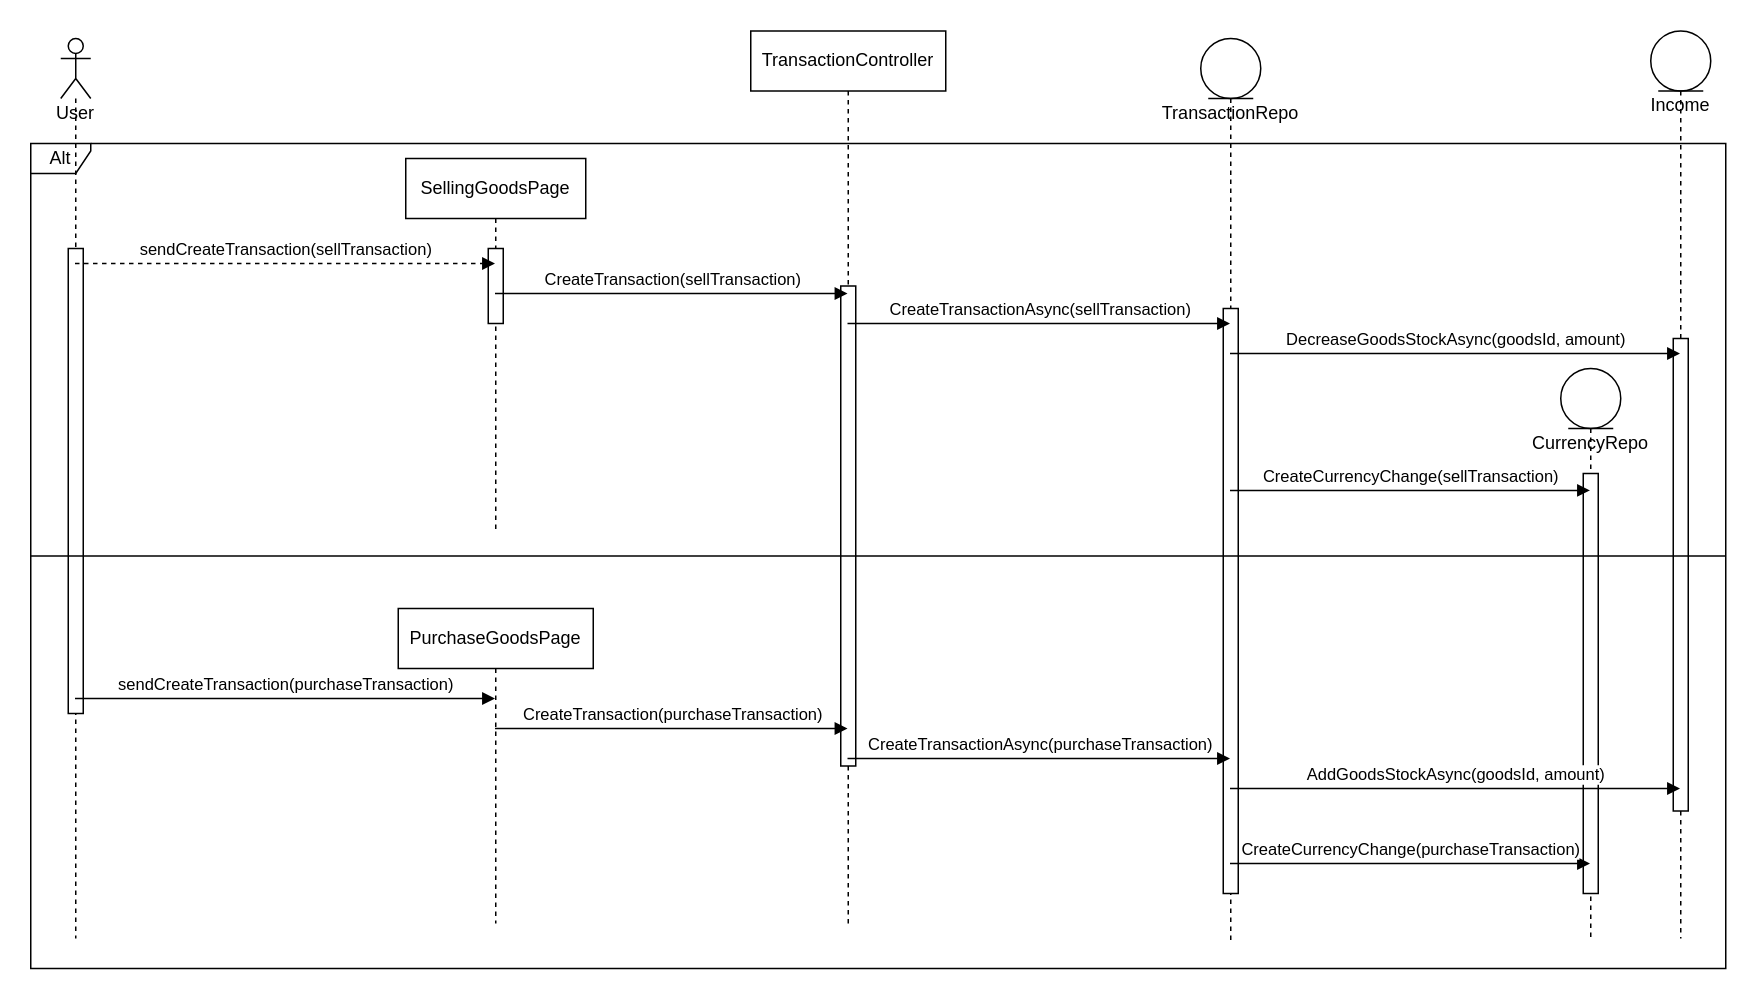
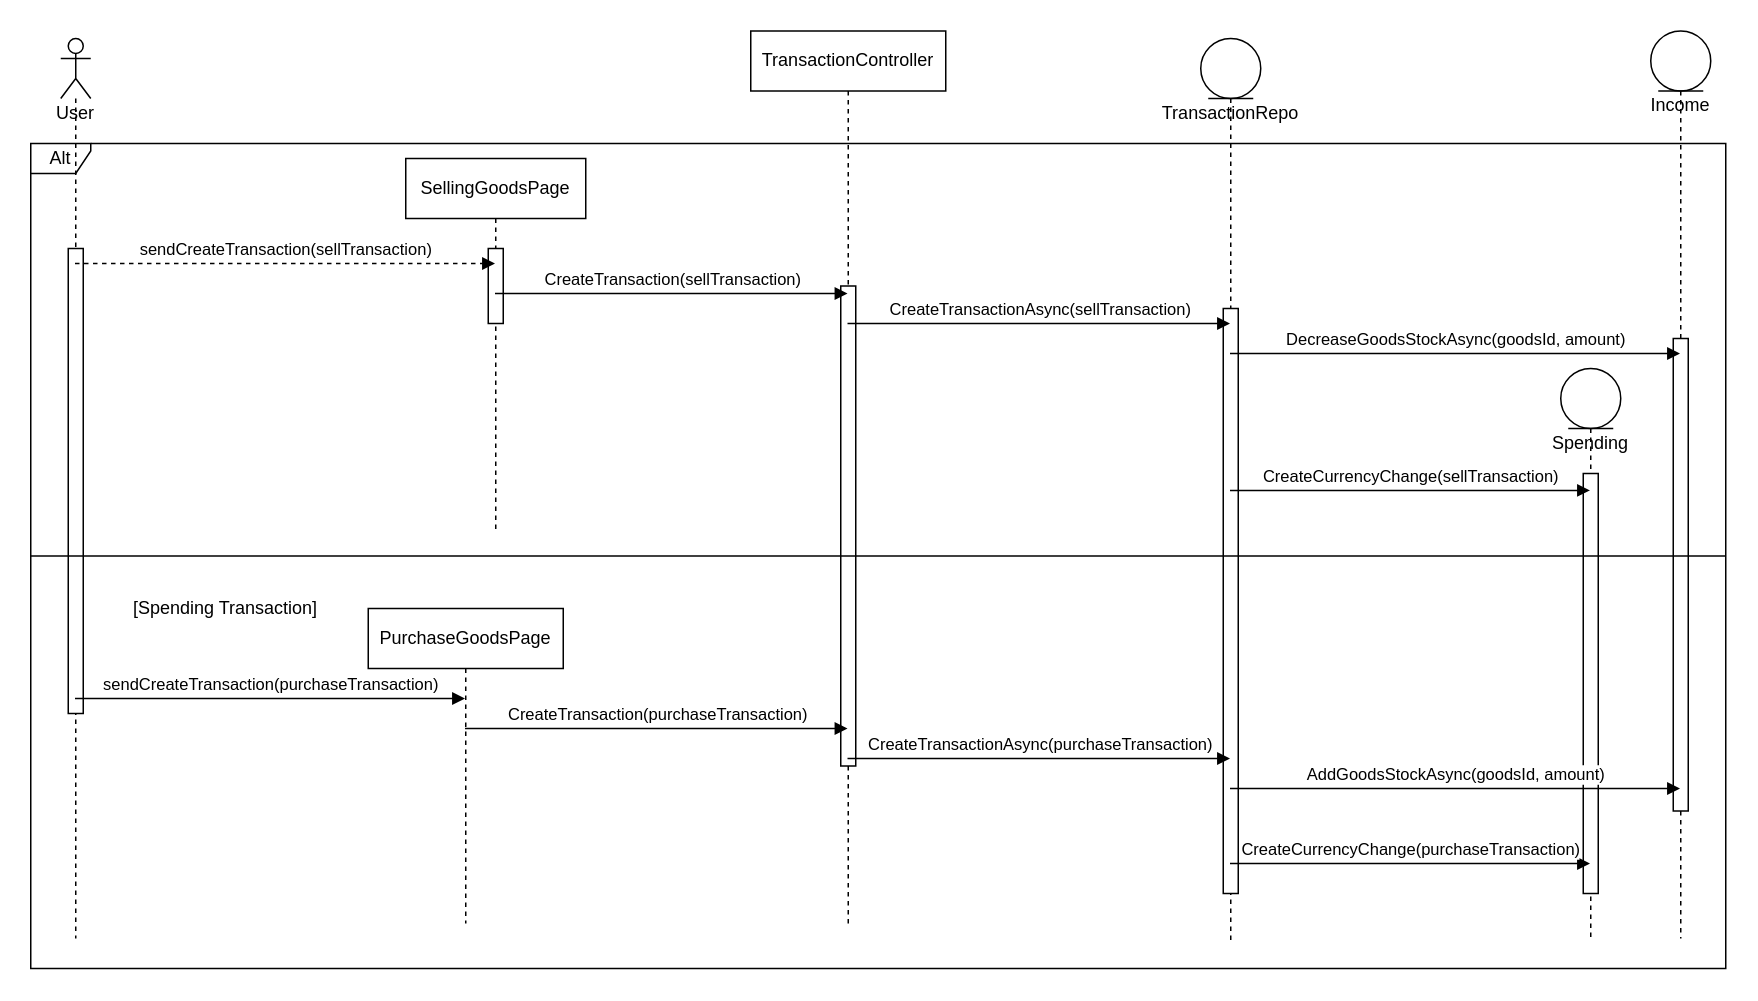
node "CurrencyRepo": label "CurrencyRepo" -> "Spending"
node "[Spending Transaction]": added
node "PurchaseGoodsPage": moved (496, 766) -> (466, 766)
